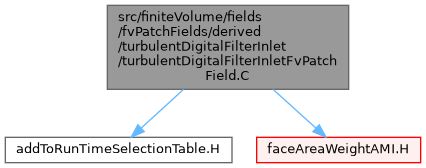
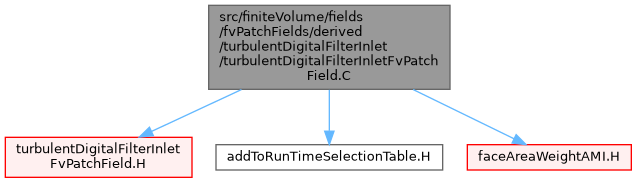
node "turbulentDigitalFilterInlet FvPatchField.H": added
